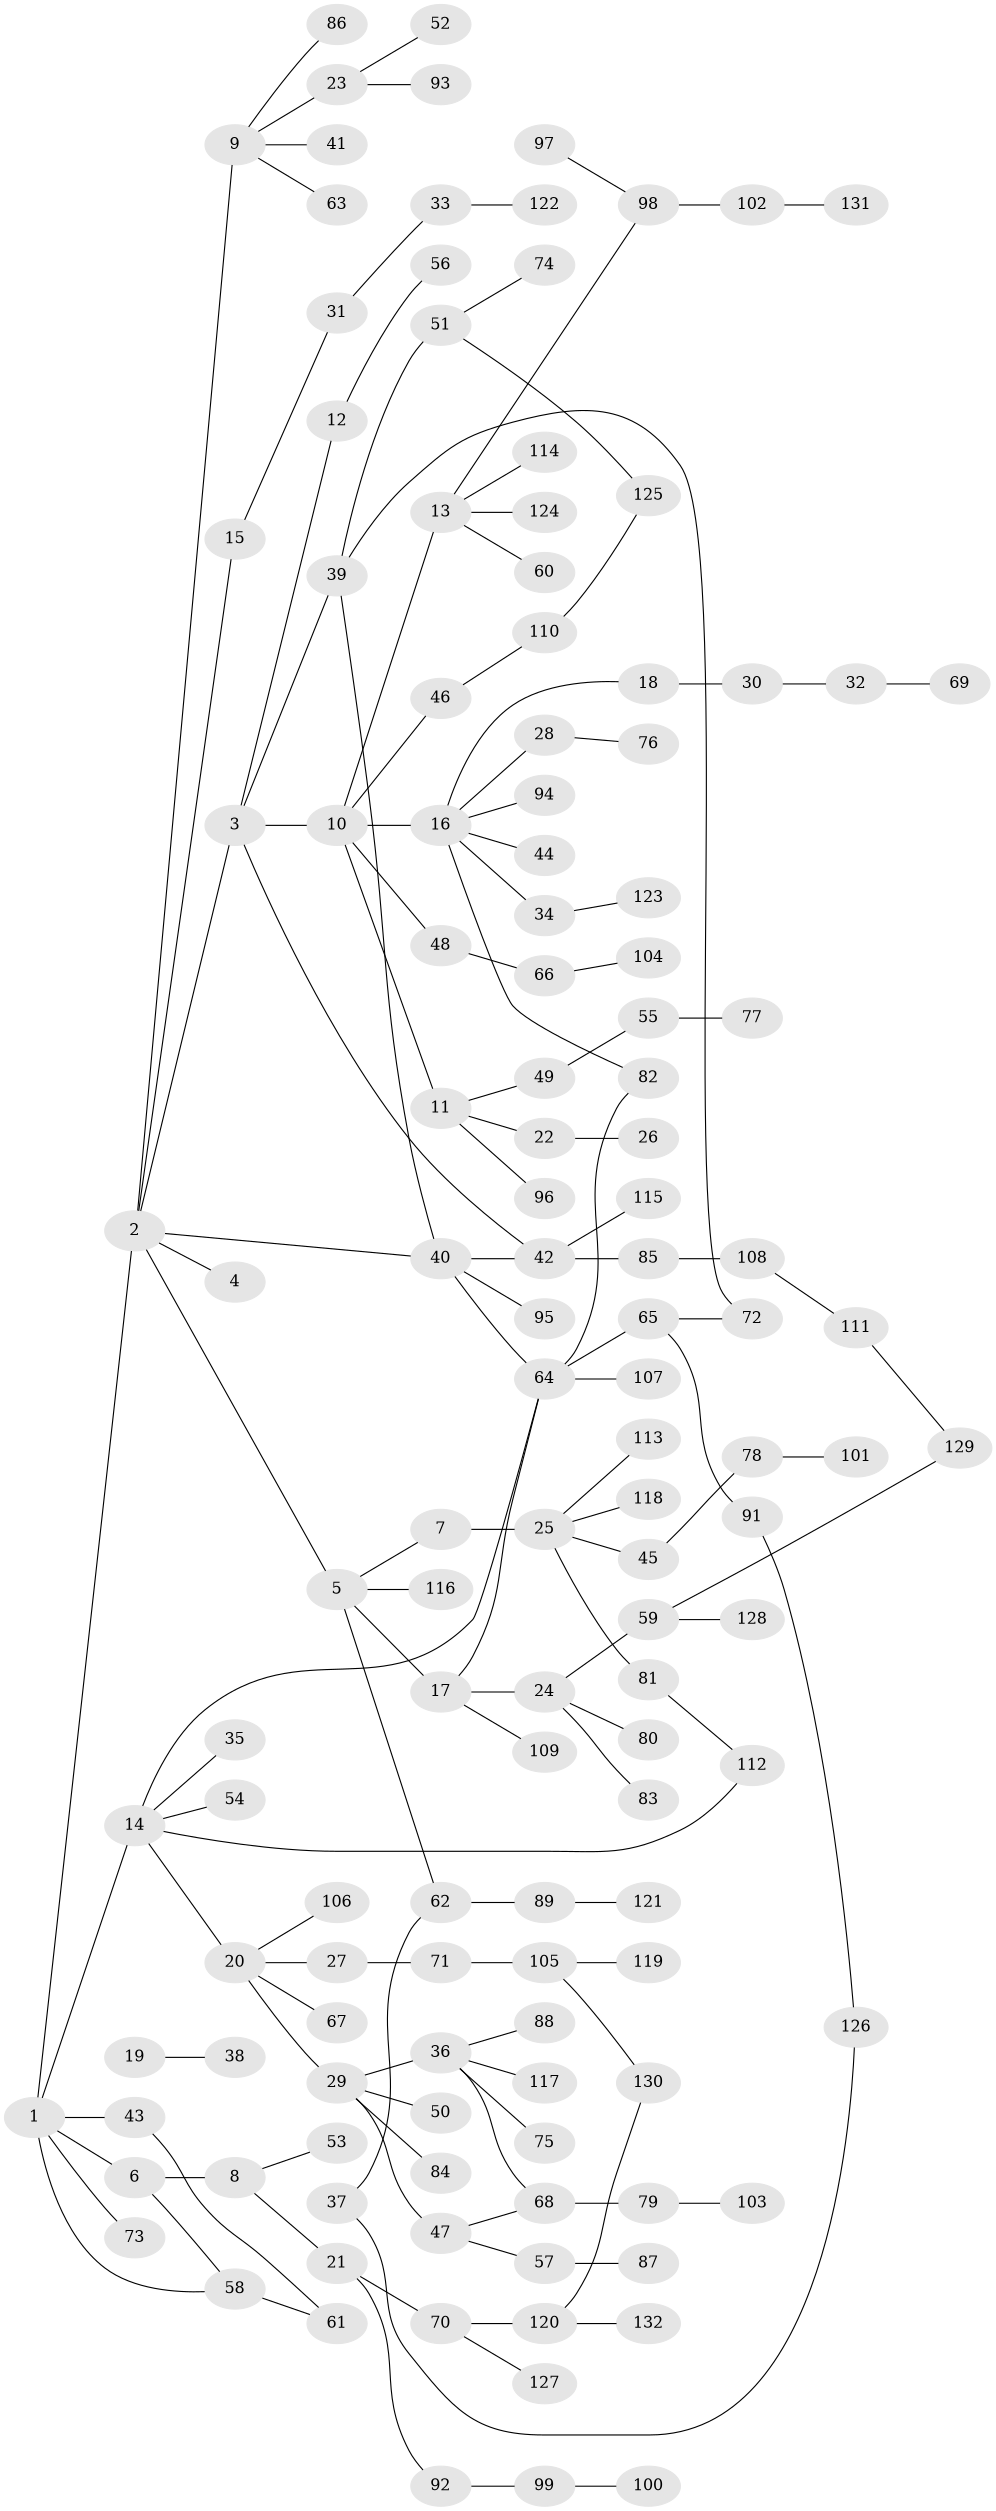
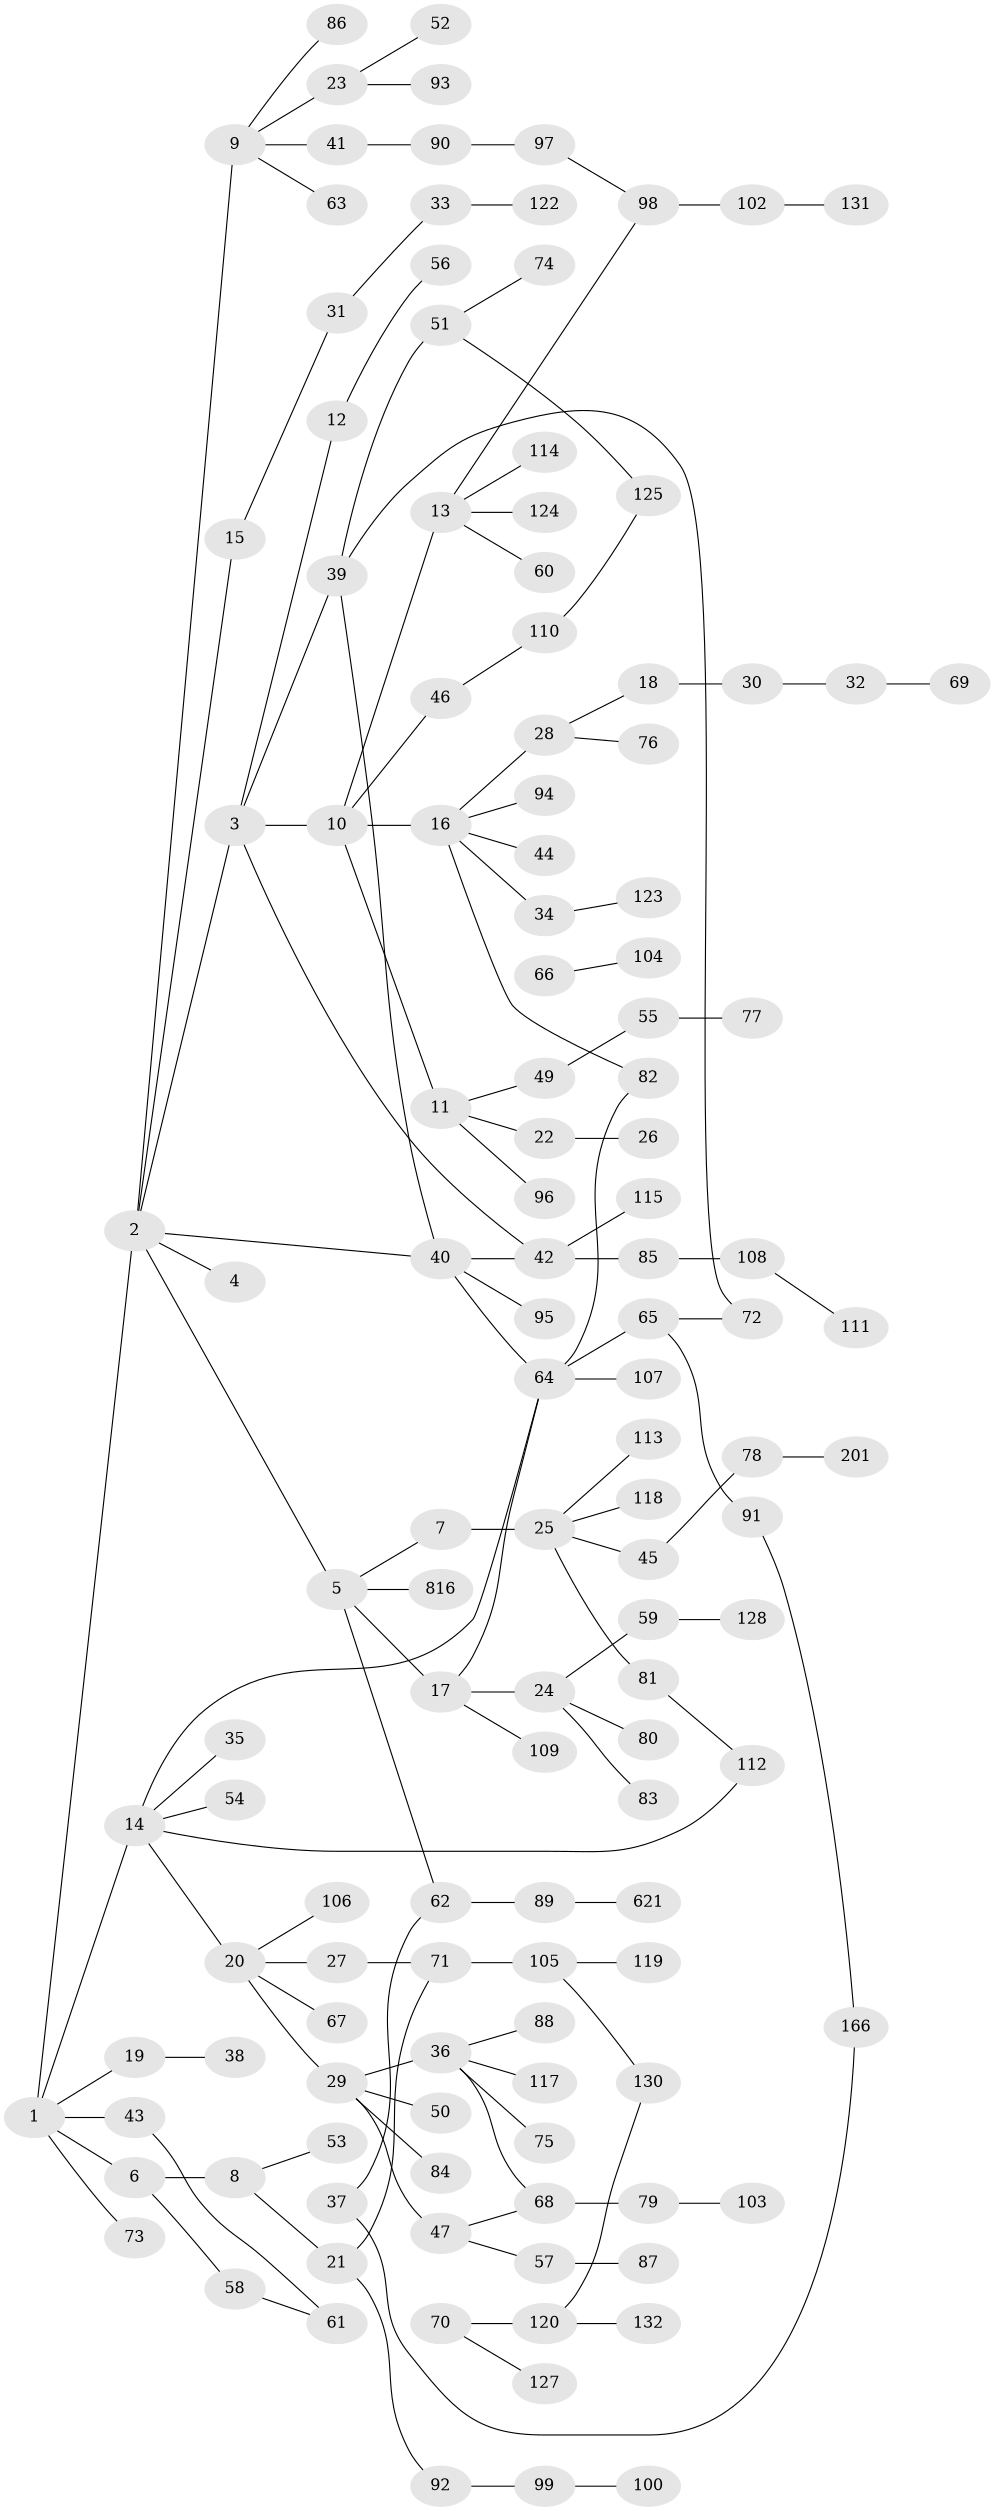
node "90": added
edge "18" -- "16": now "18" -- "28"
node "48": removed
node "129": removed
node "101": label "101" -> "201"
node "116": label "116" -> "816"
node "121": label "121" -> "621"
node "126": label "126" -> "166"
edge "1" -- "58": now "1" -- "19"
edge "21" -- "70": now "21" -- "71"
